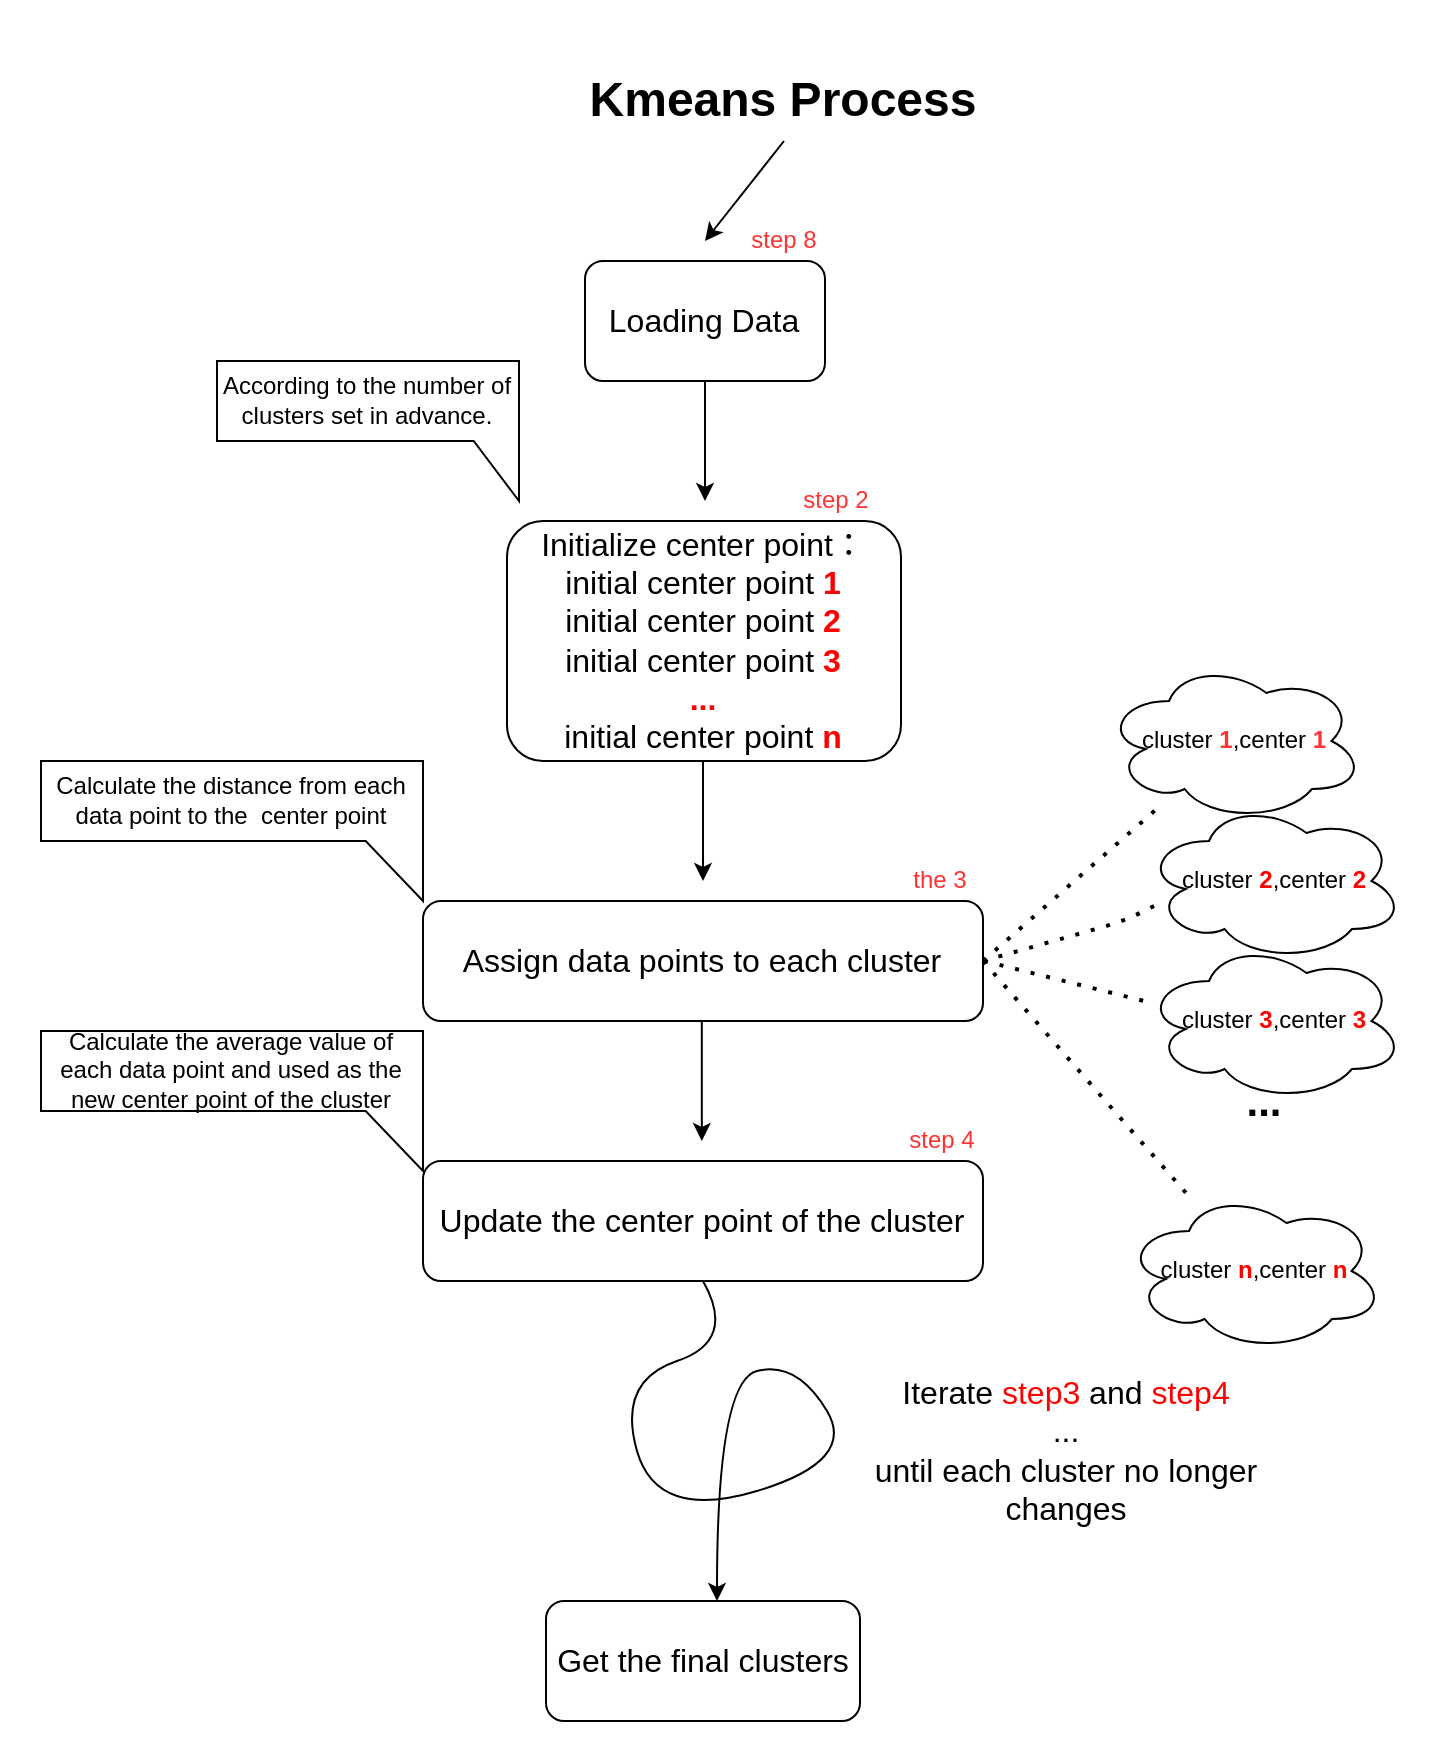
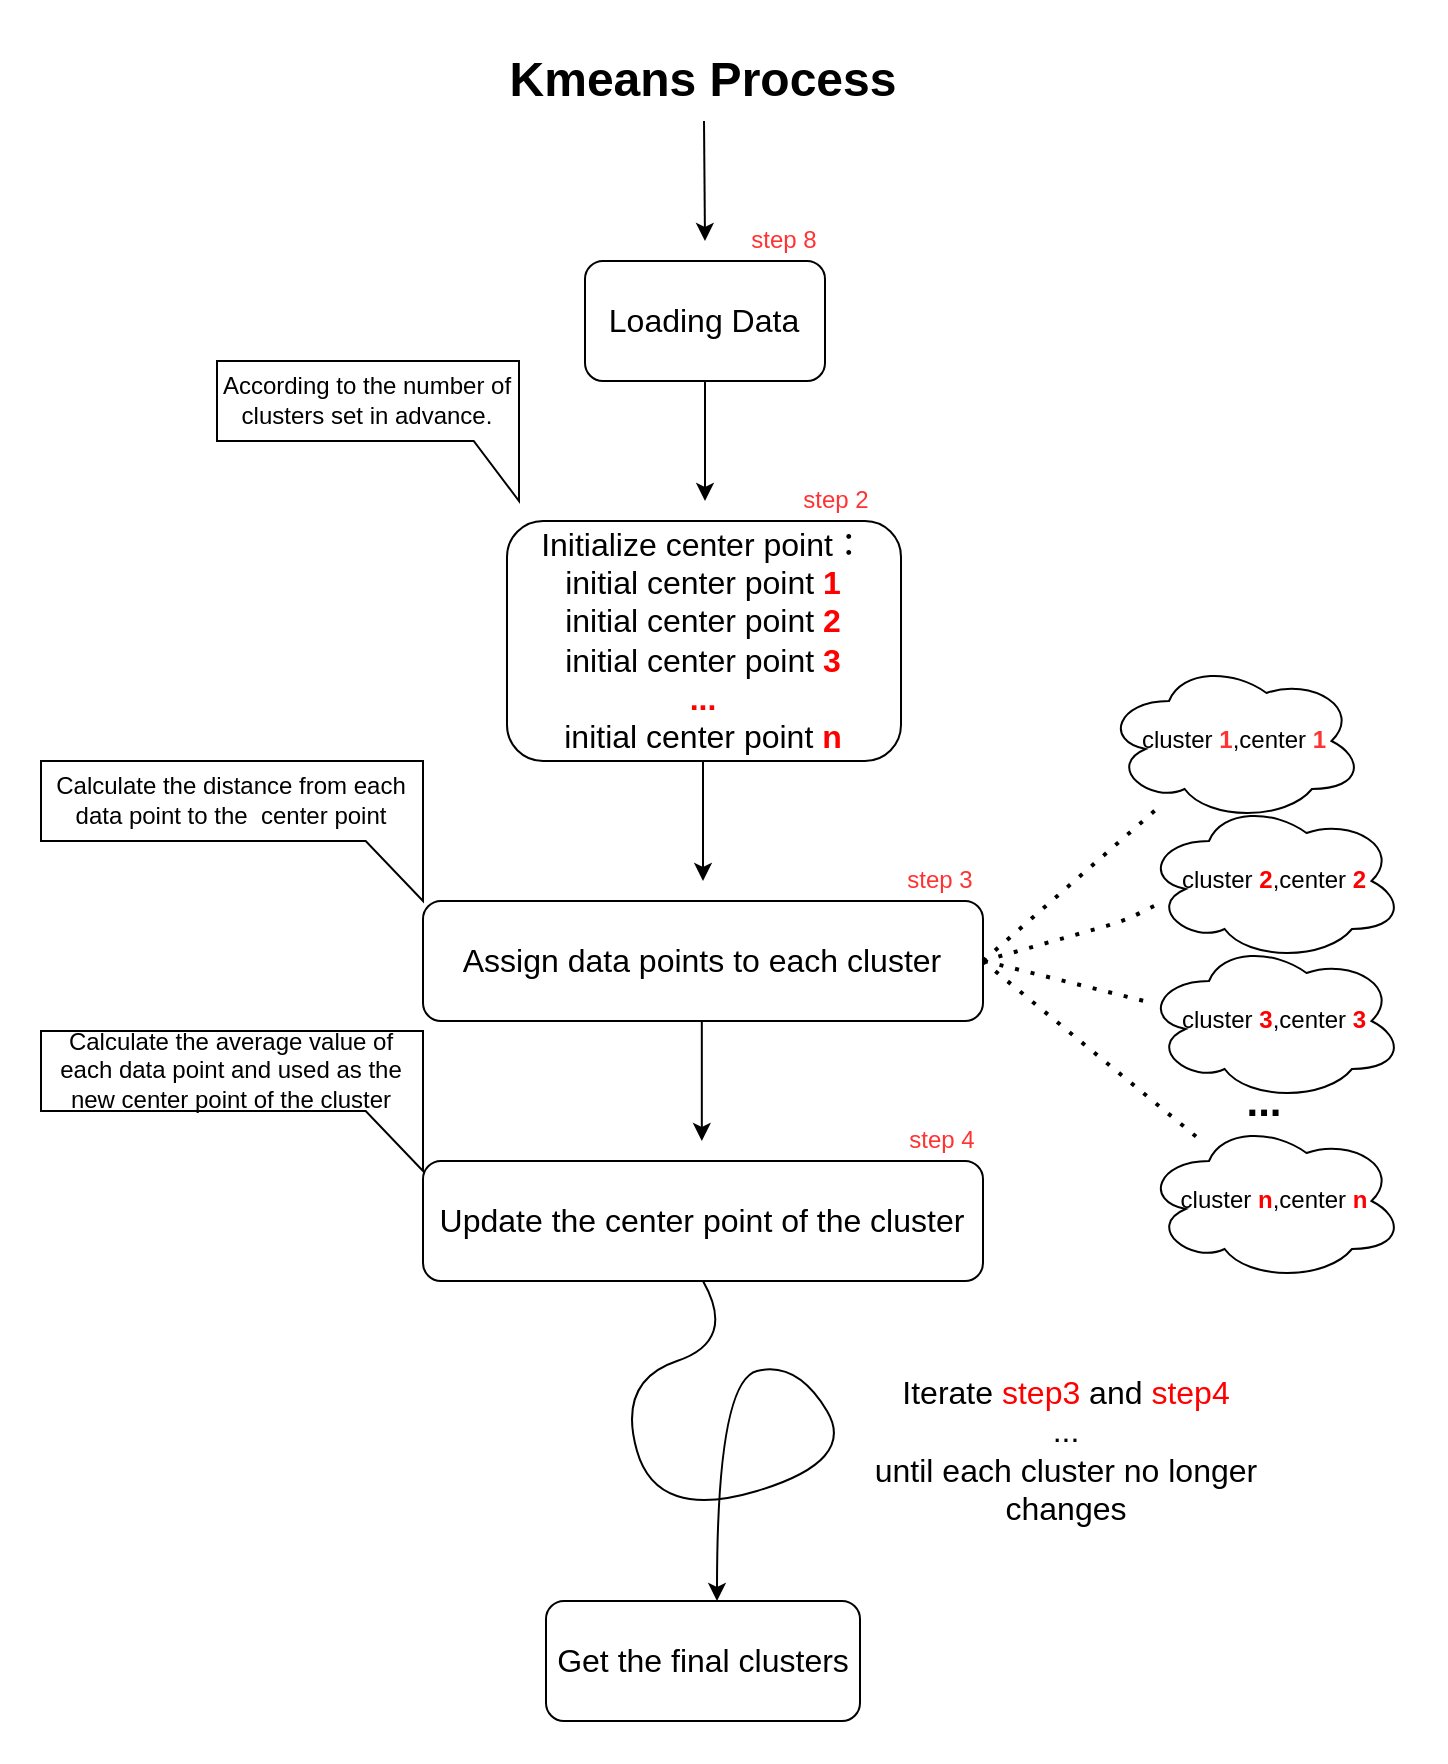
node "Kmeans Process": moved (784, 101) -> (704, 81)
node "the 3": label "the 3" -> "step 3"
node "cluster n,center n": moved (1254, 1271) -> (1274, 1201)
